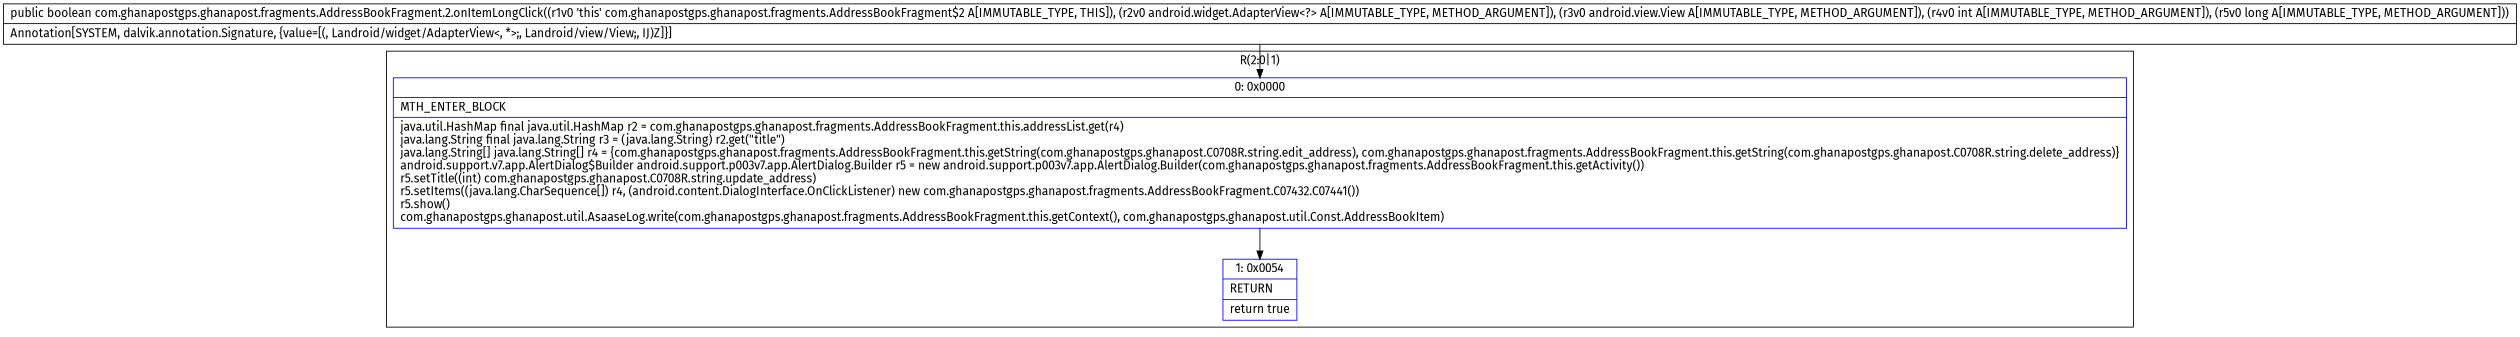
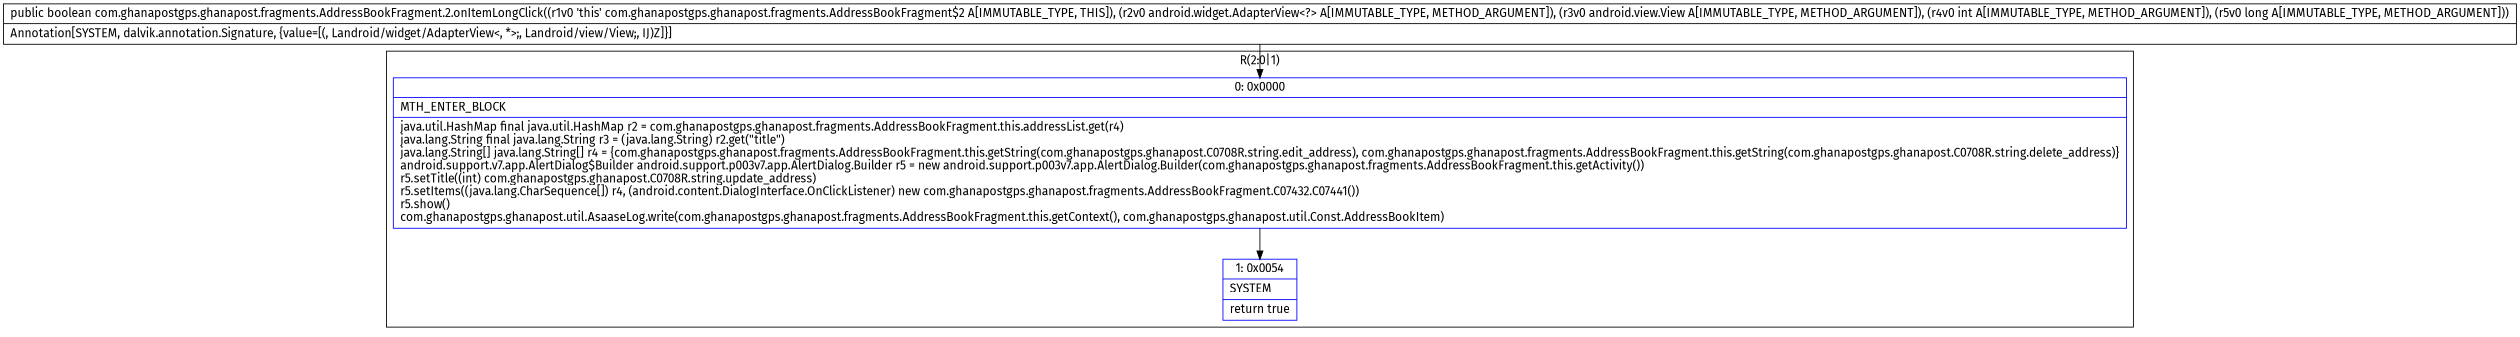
node "1: 0x0054": text "RETURN" -> "SYSTEM"
